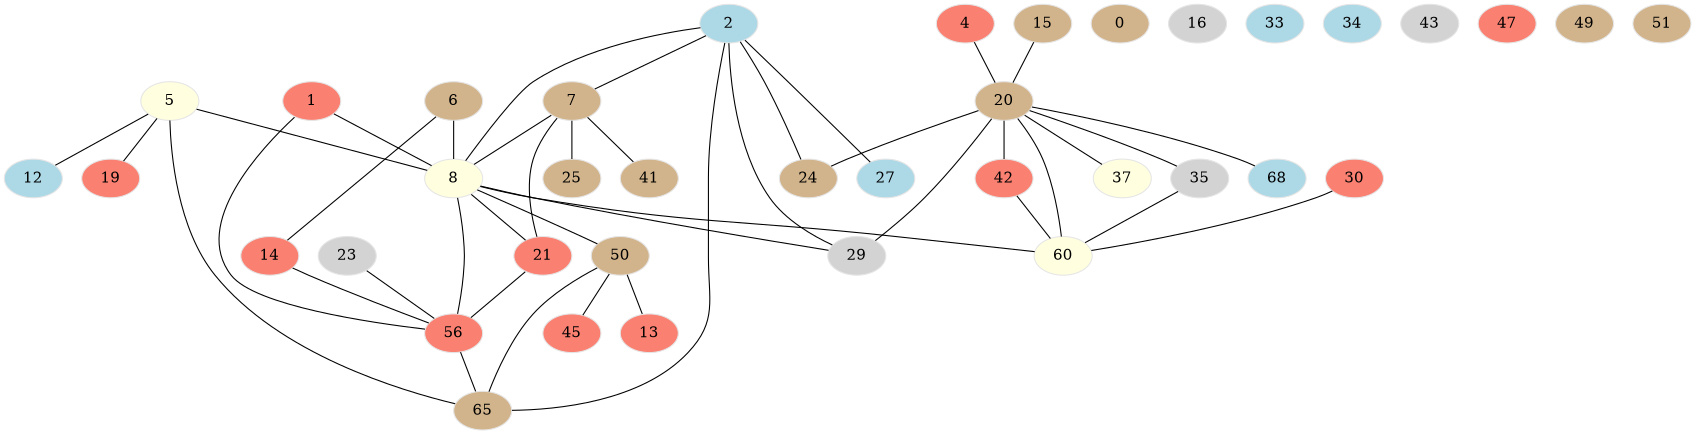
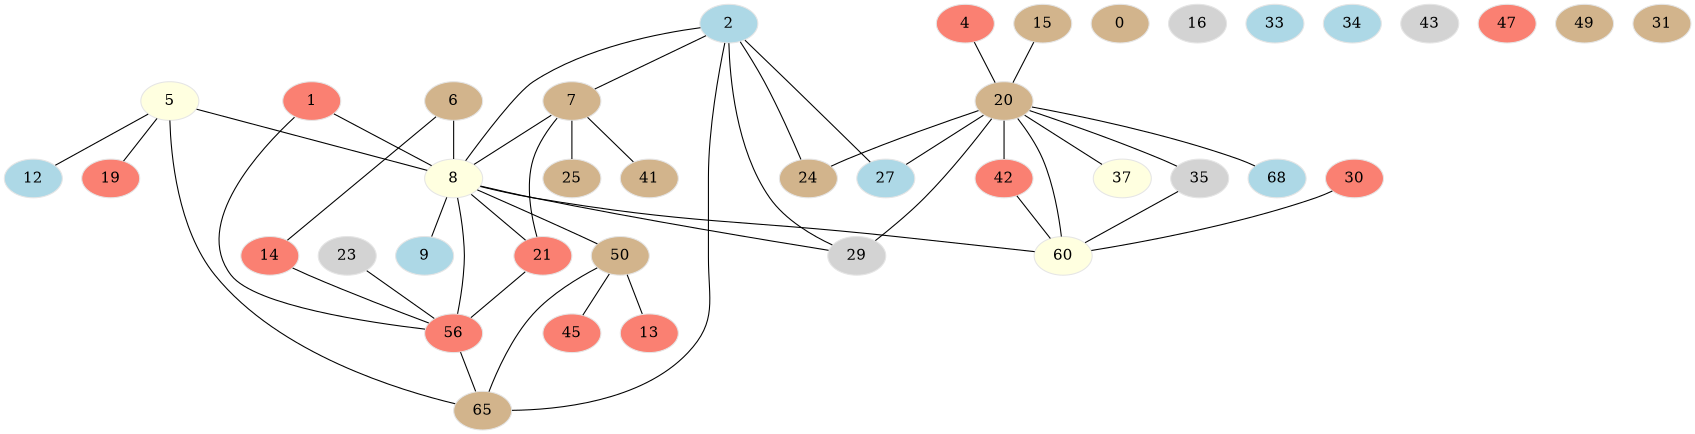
node "51": label "51" -> "31"
edge "20" -- "27": added
node "9": added
